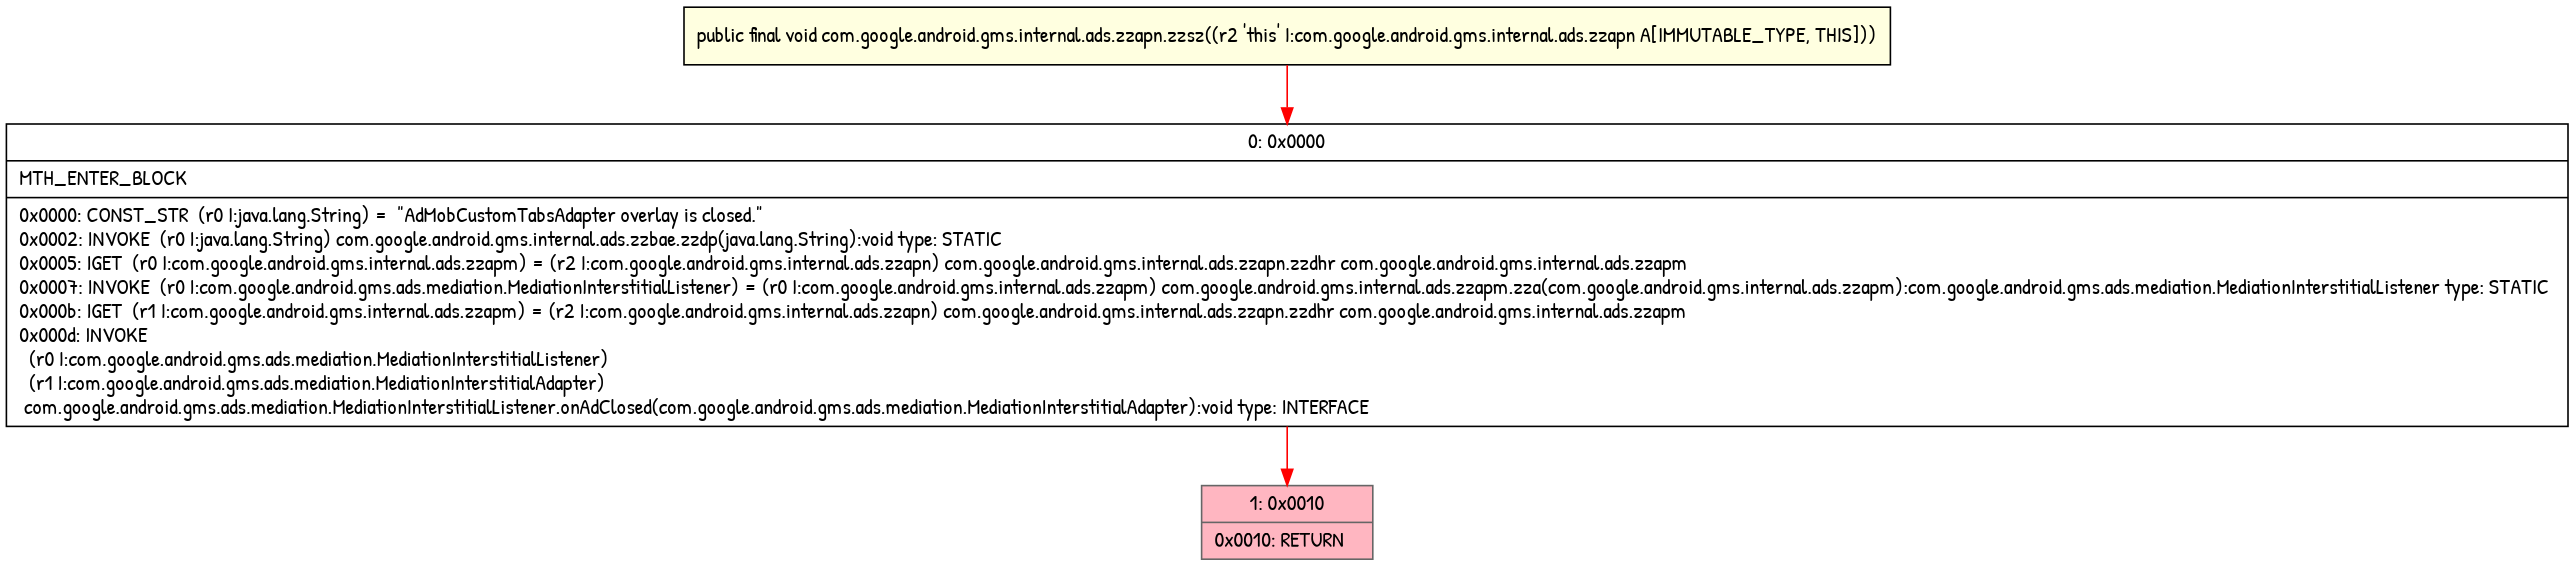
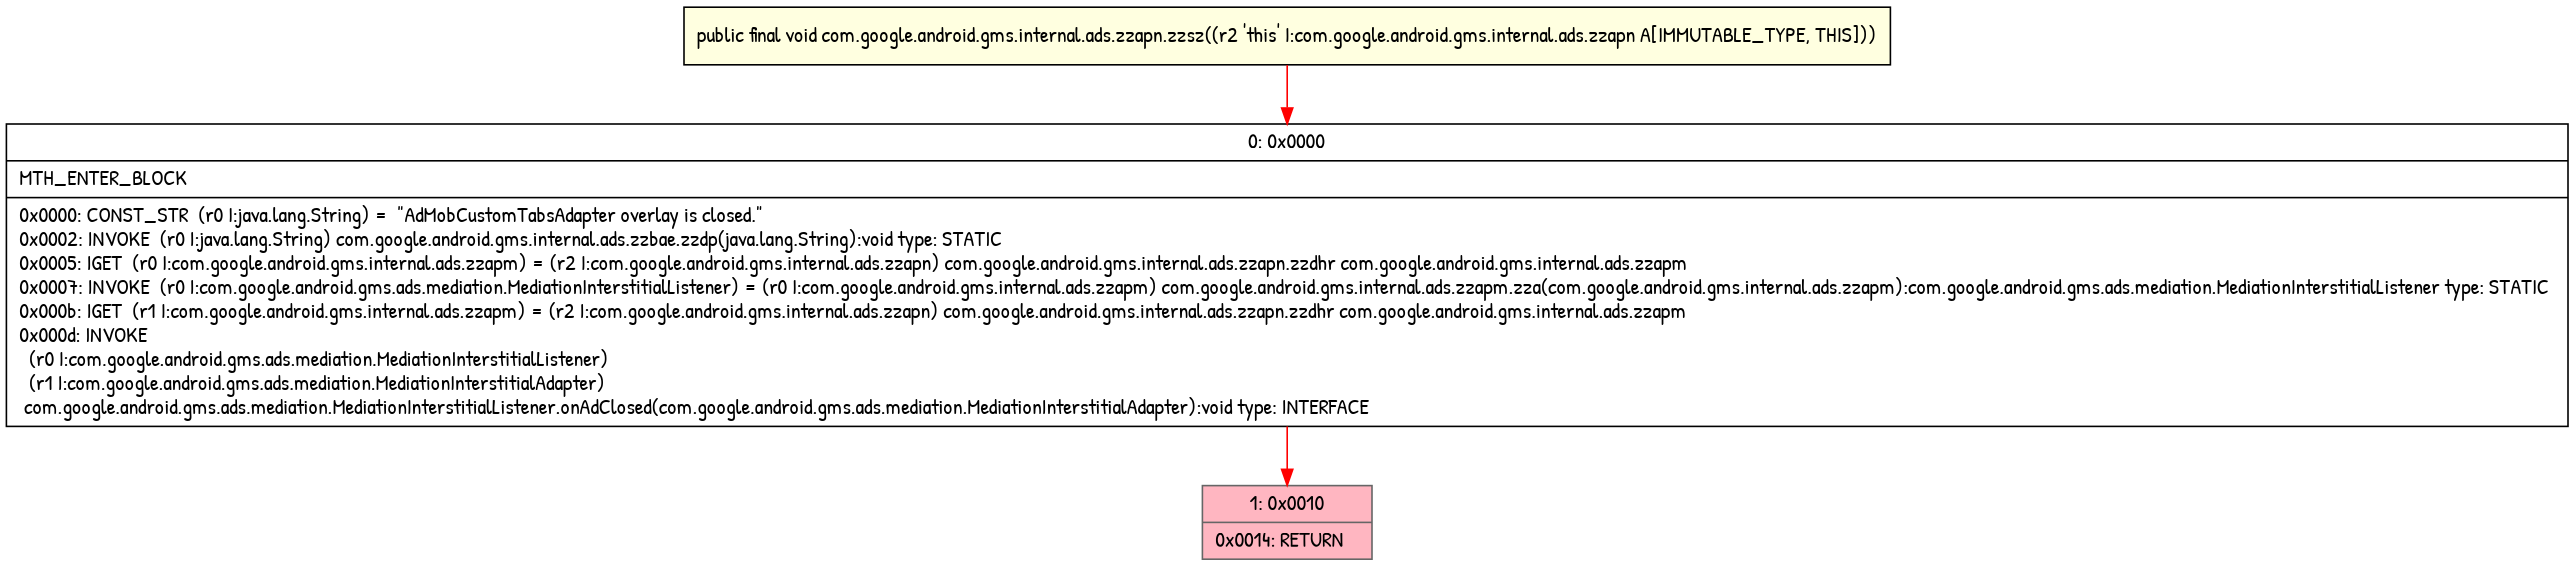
node "1: 0x0010": text "0x0010: RETURN" -> "0x0014: RETURN"
